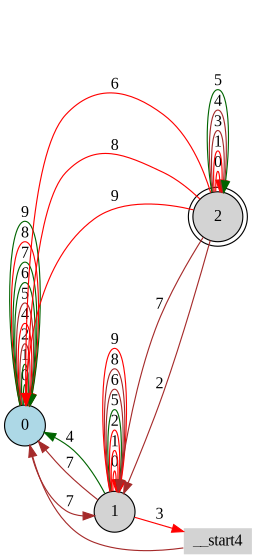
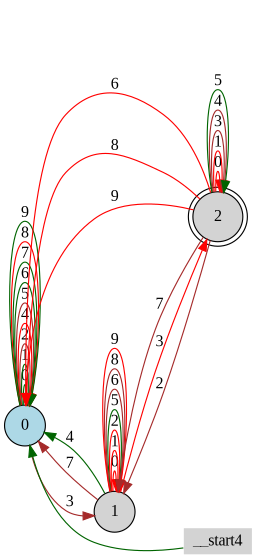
edge "0" -> "1": label "7" -> "3"
edge "1" -> "__start4": now "1" -> "2"
edge "__start4" -> "0": color brown -> darkgreen
